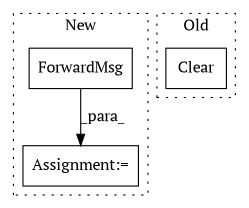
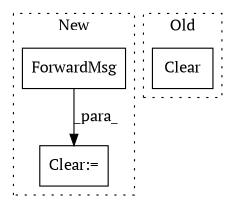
node "Assignment:=": label "Assignment:=" -> "Clear:="
